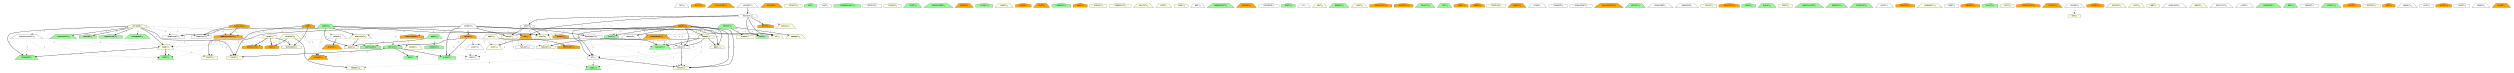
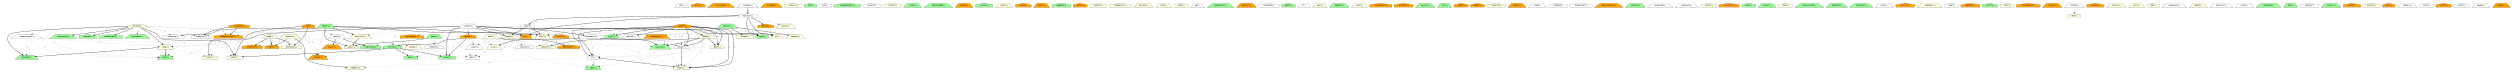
edge "turkey(9)" -> "rk(1)": style dotted -> bold
edge "heard(3)" -> "anything(2)": style dotted -> bold
node "reserve(1)": fillcolor palegreen -> white
